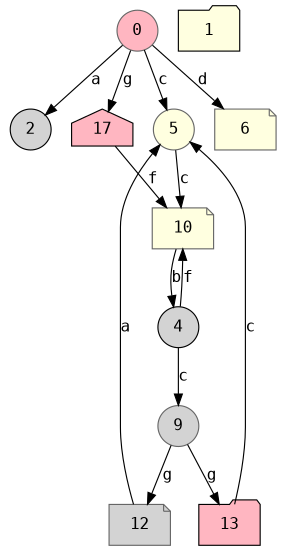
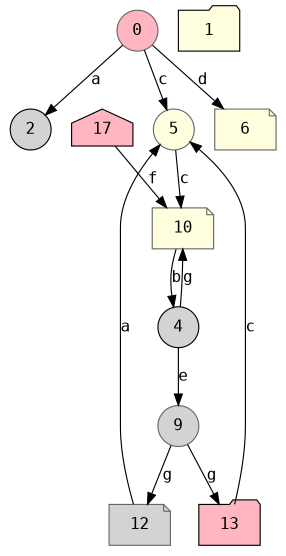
edge "0" -> "17": removed, label "g"
edge "4" -> "10": label "f" -> "g"
edge "4" -> "9": label "c" -> "e"
